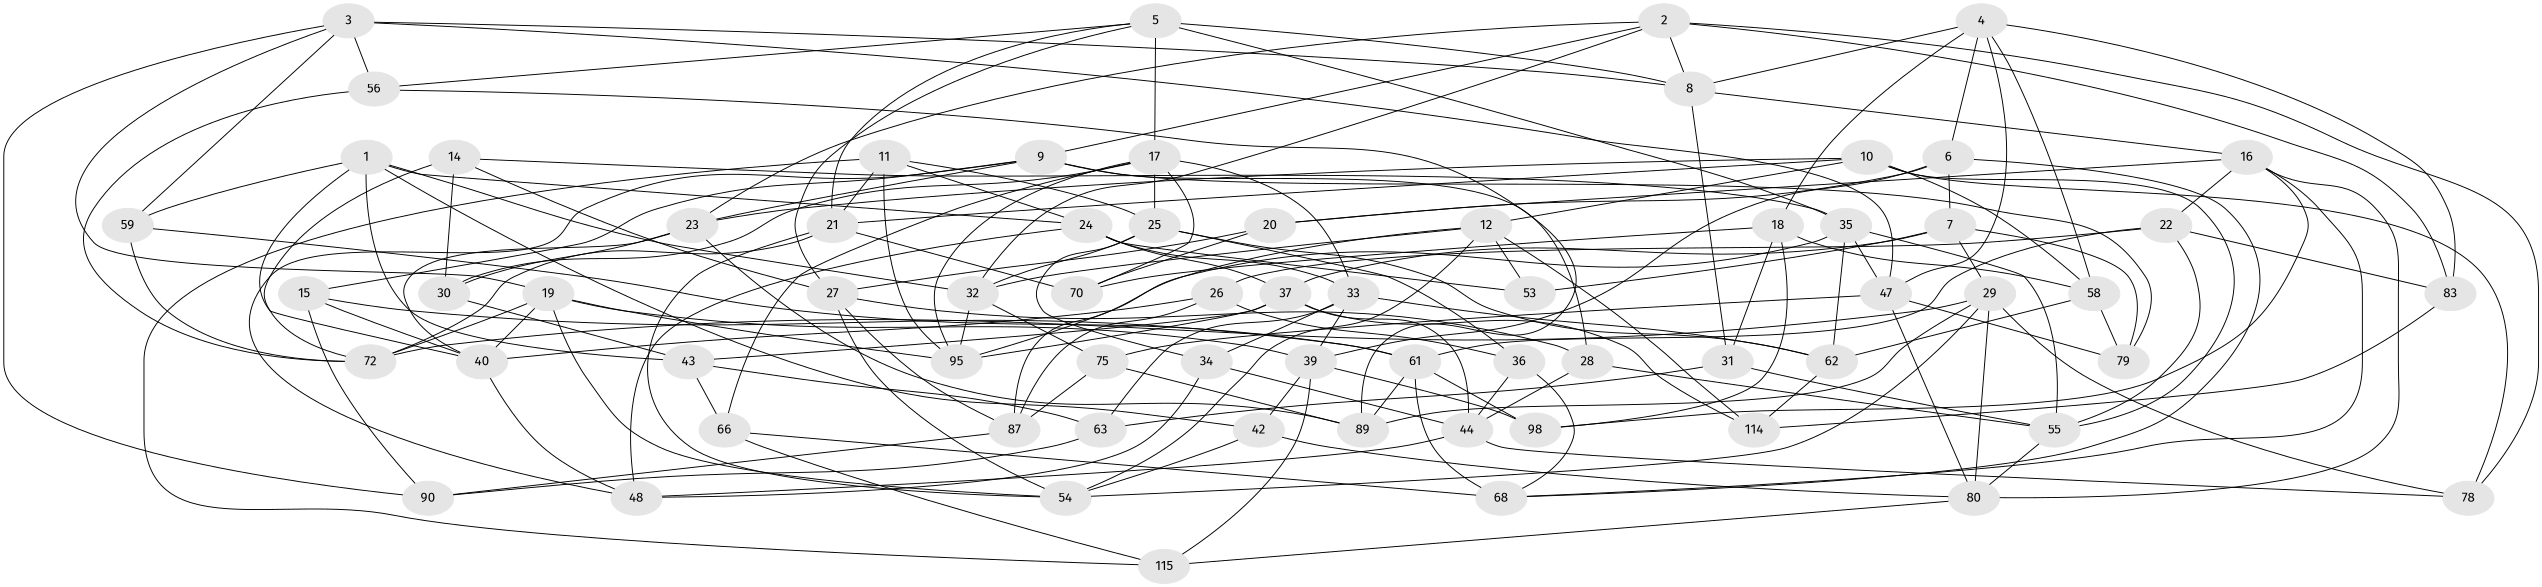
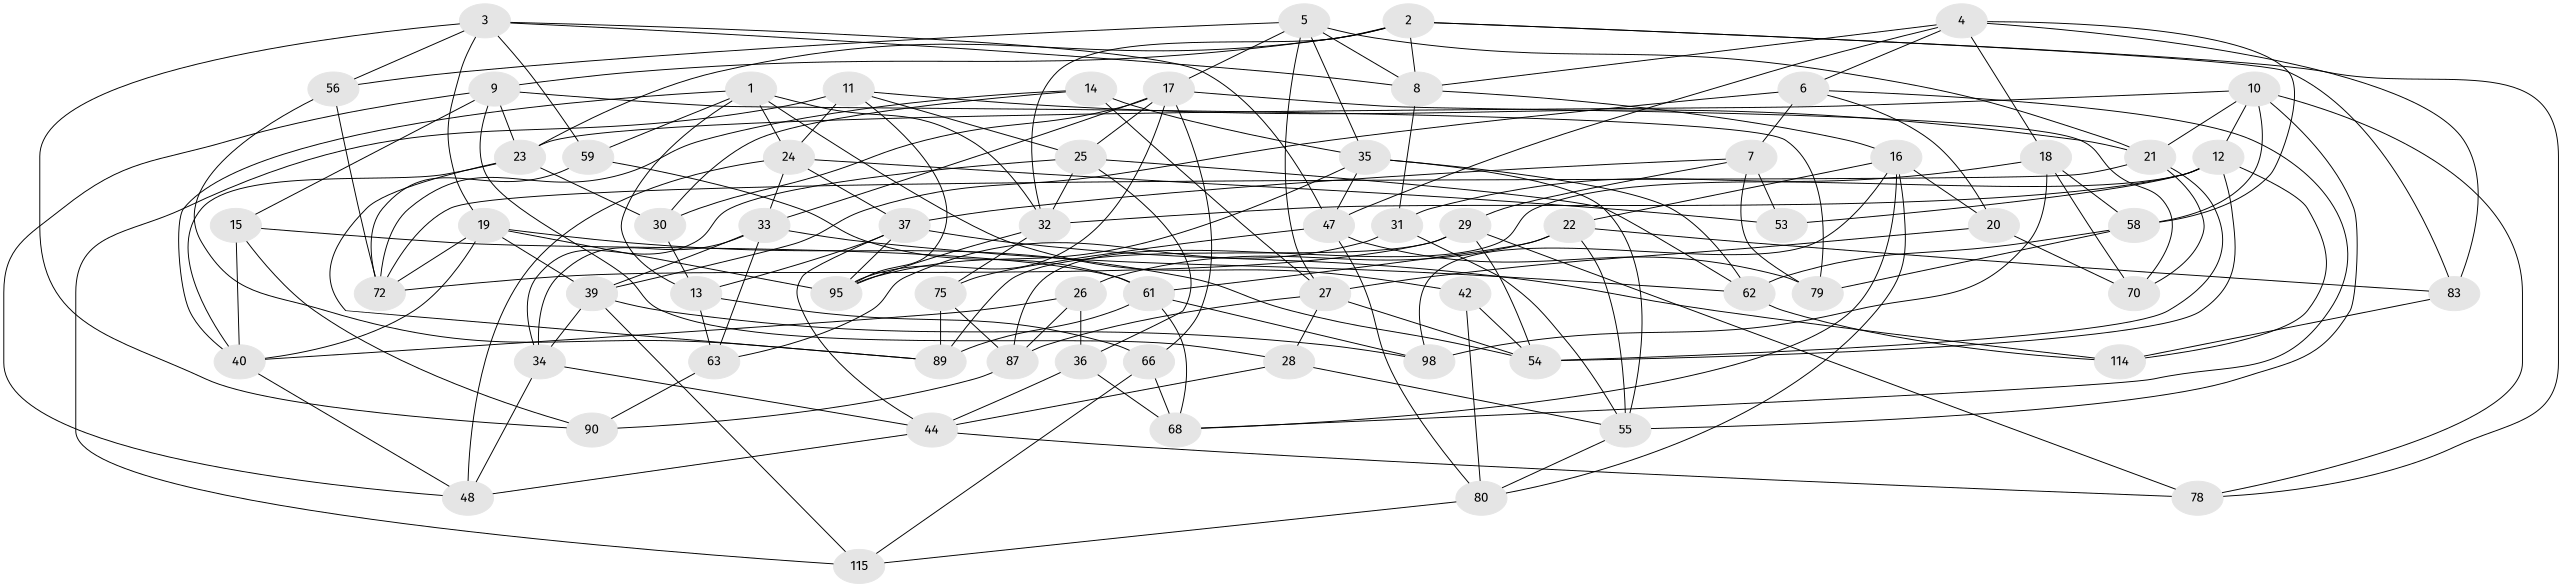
node "43": label "43" -> "13"
edge "39" -- "42": now "39" -- "34"
edge "29" -- "80": removed
